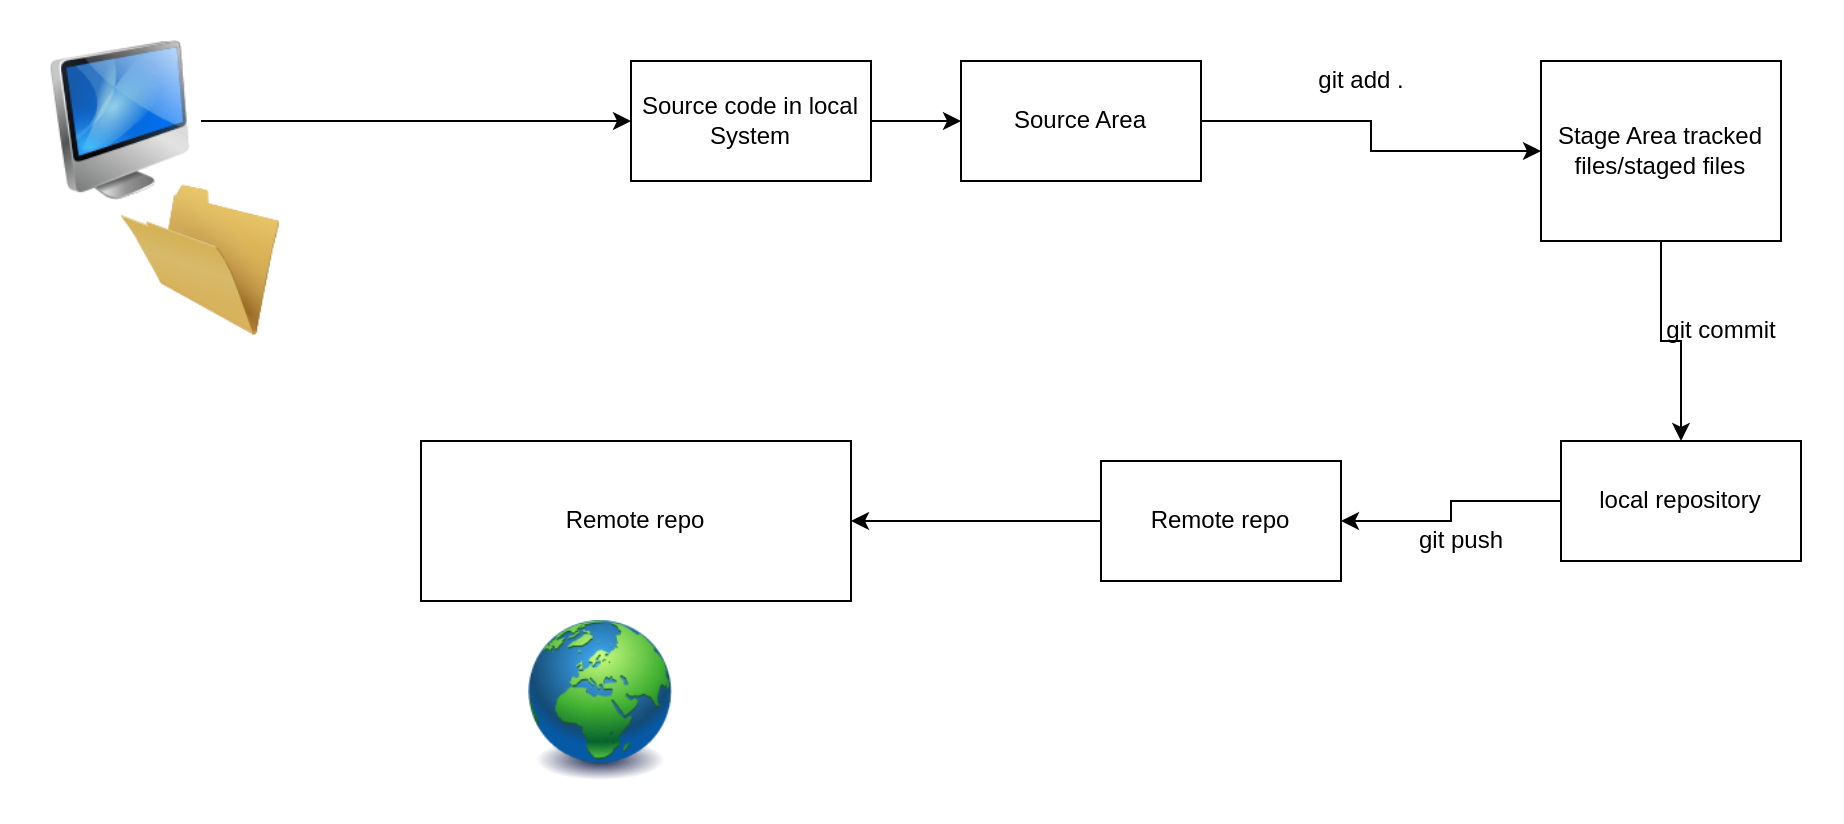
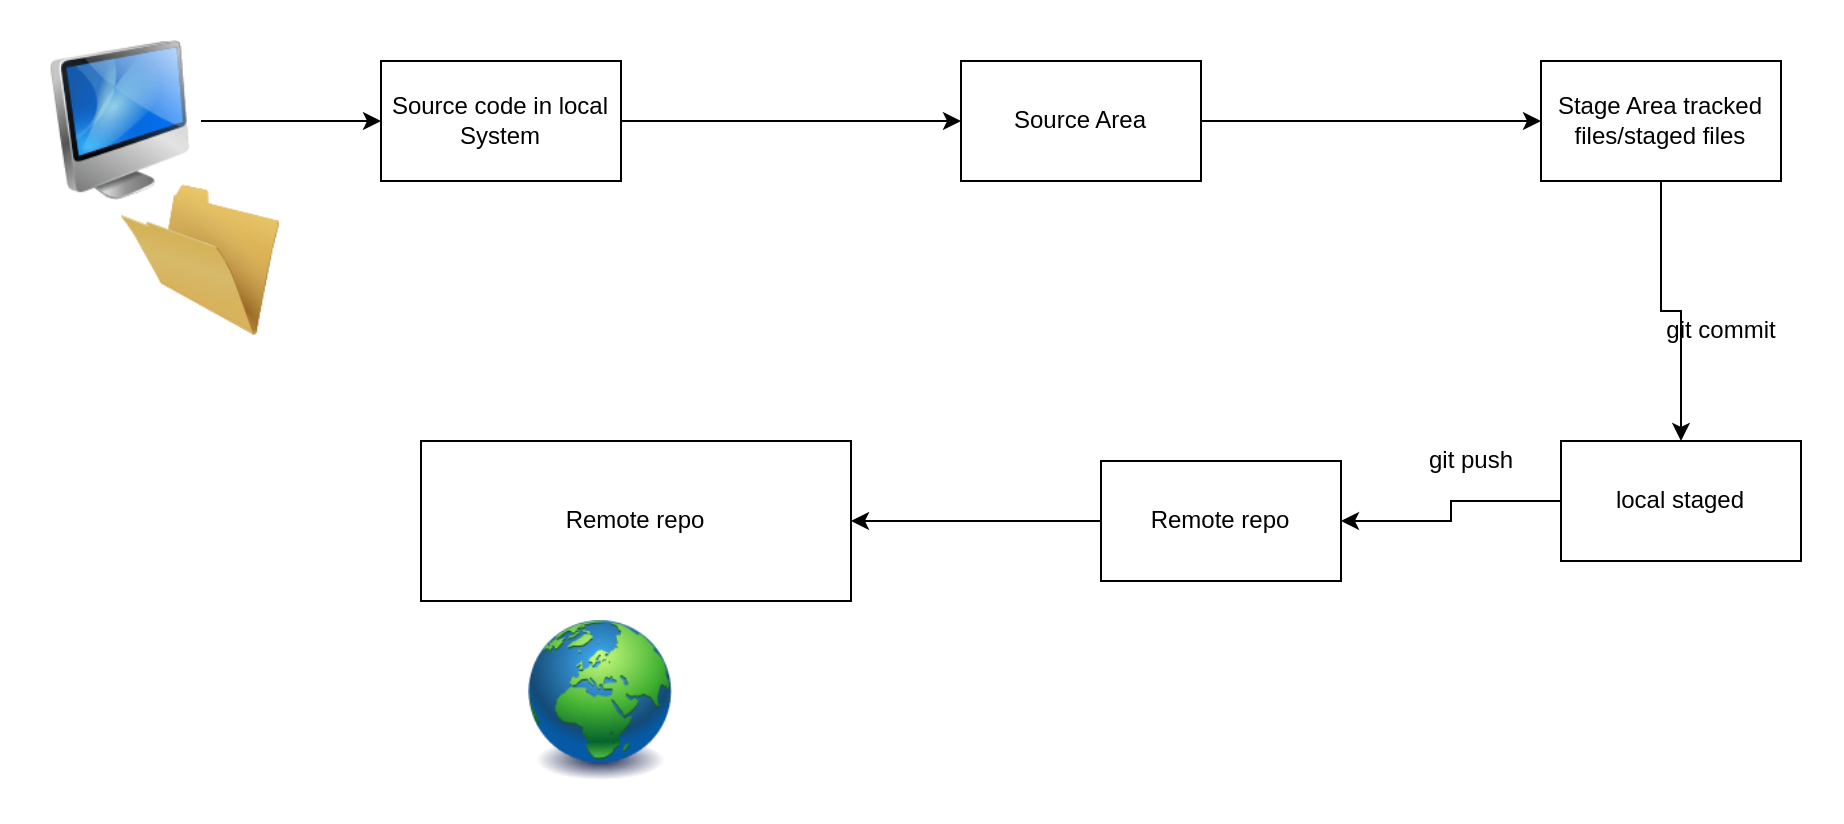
node "git add .": removed
node "Source code in local System": moved (751, 121) -> (501, 121)
node "Stage Area tracked files/staged files": size 240x180 -> 240x120
node "local repository": label "local repository" -> "local staged"
node "git push": moved (1461, 541) -> (1471, 461)
